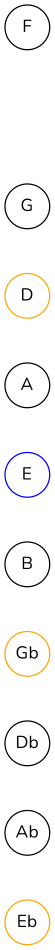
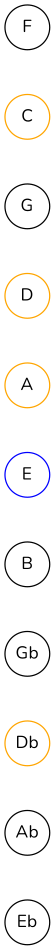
node "C": added
node "A": color black -> orange
node "Gb": color orange -> black
node "Db": color black -> orange
node "Eb": color orange -> black
